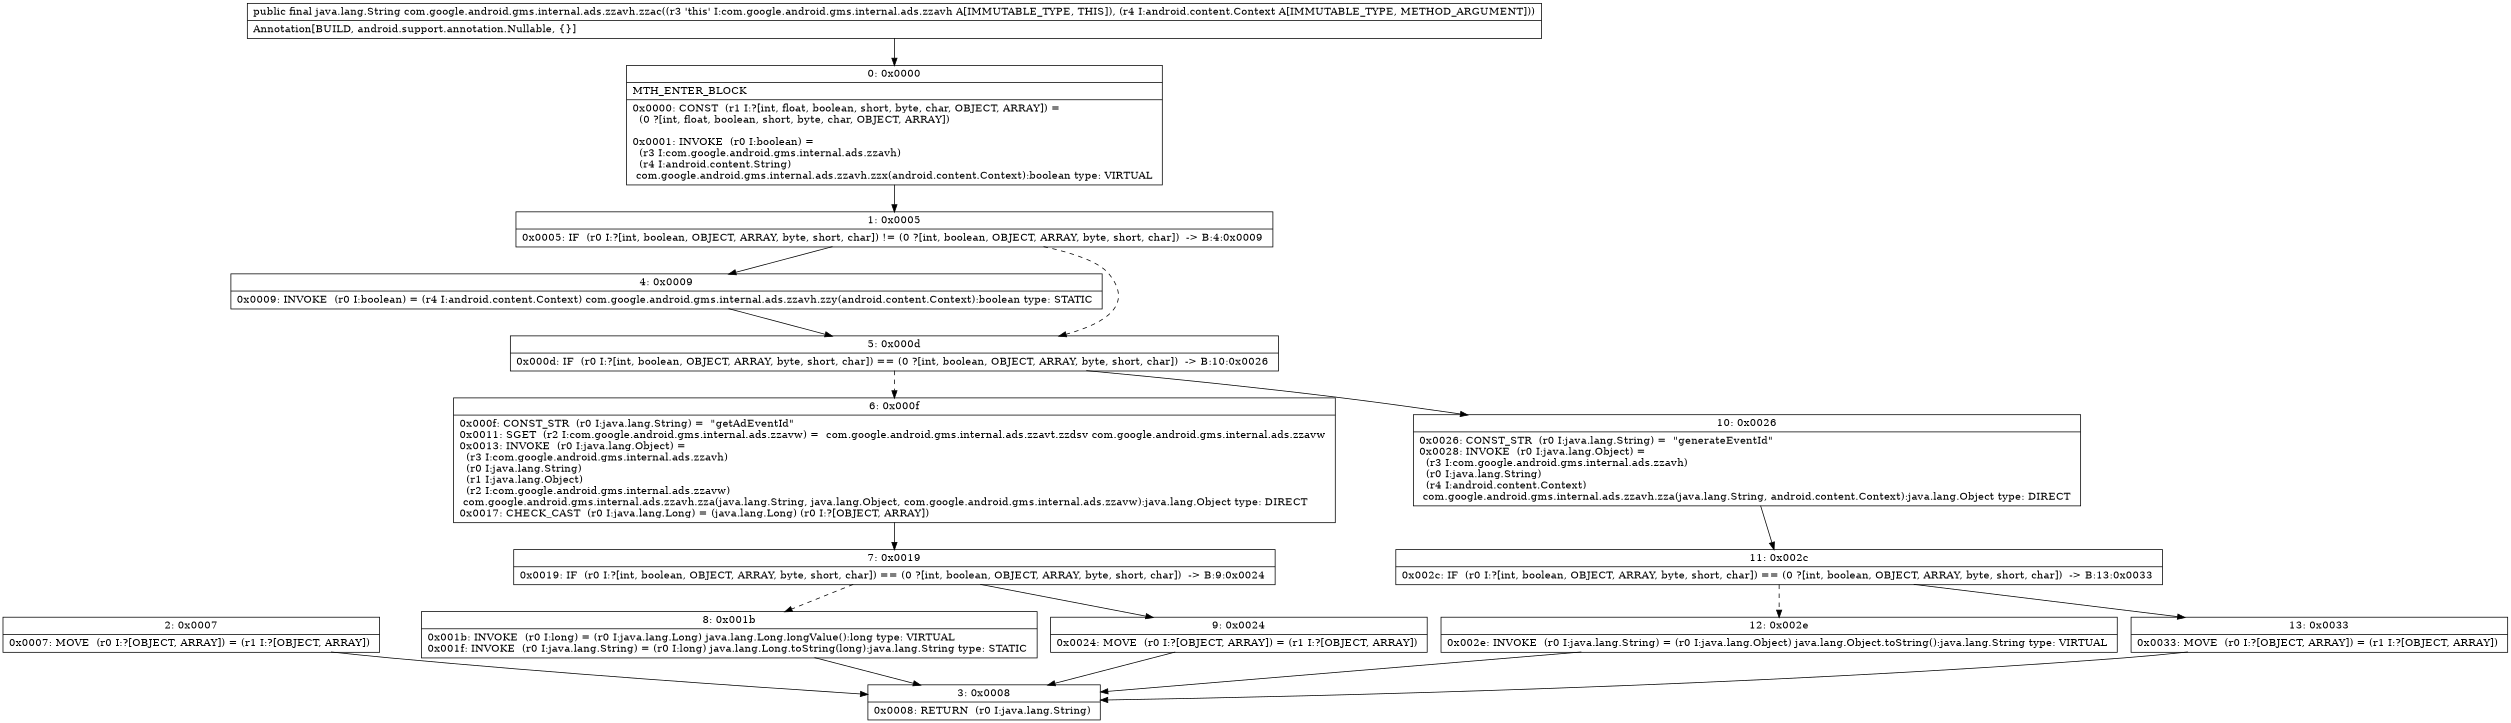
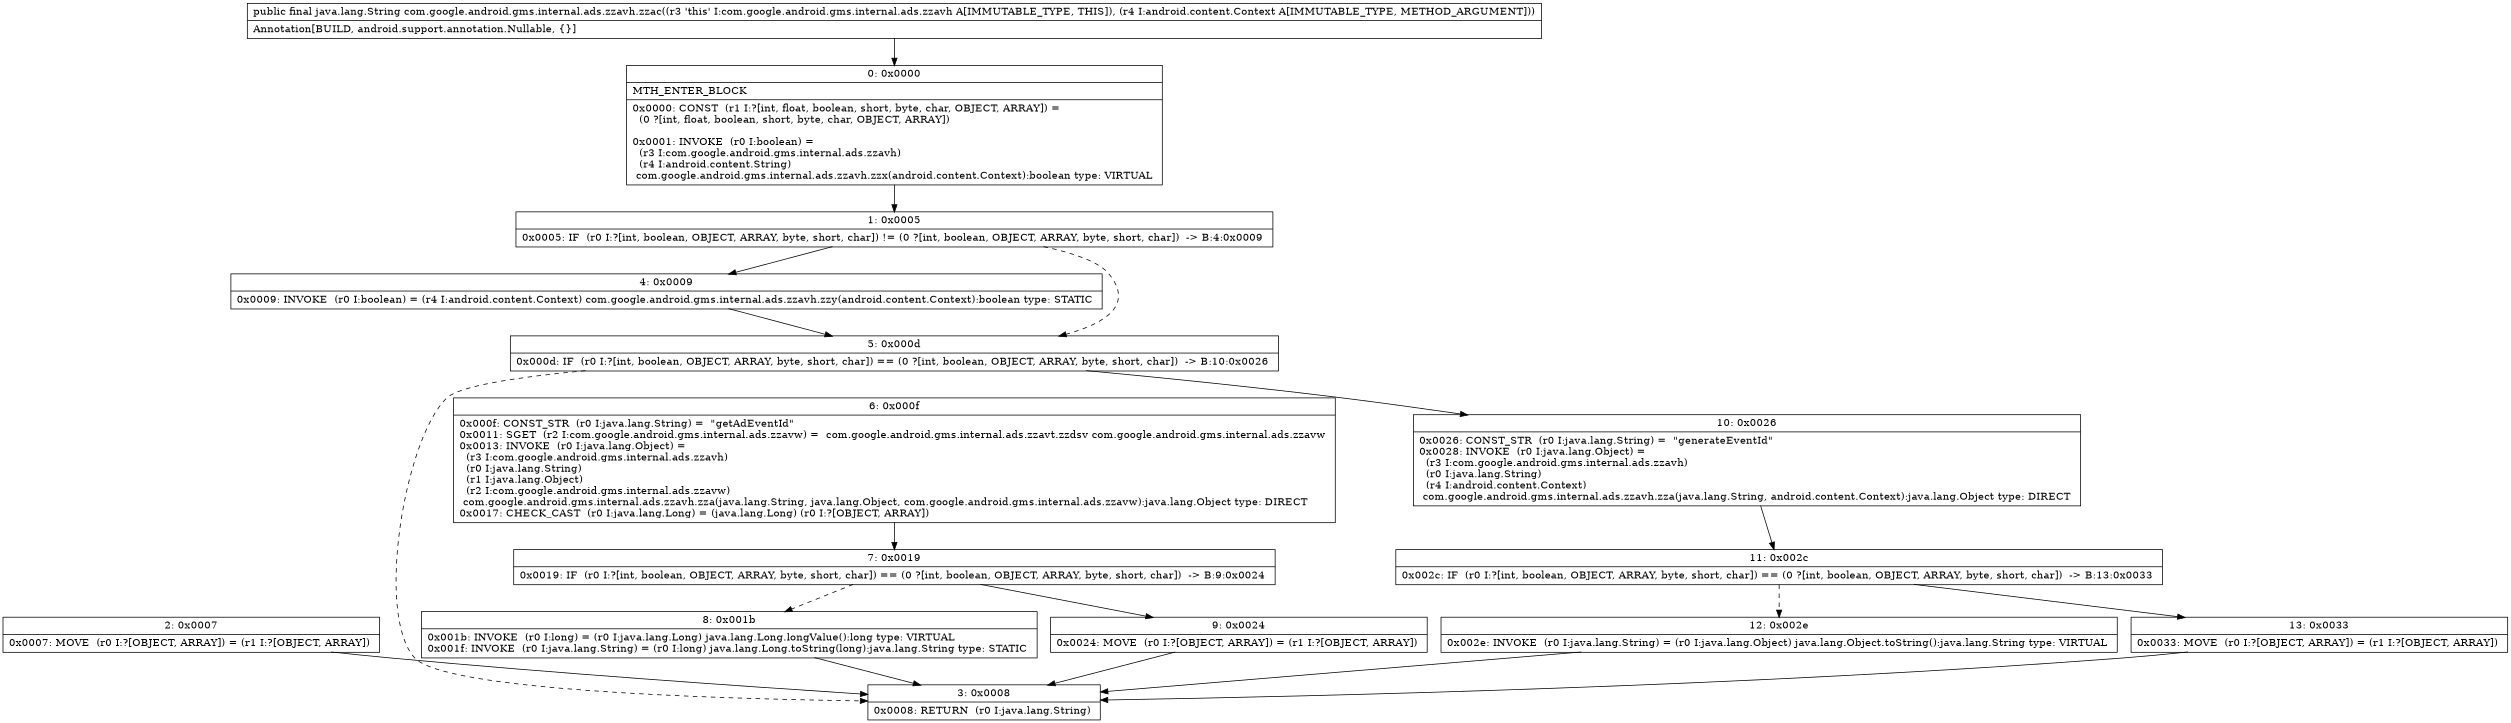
edge "5: 0x000d" -> "6: 0x000f": now "5: 0x000d" -> "3: 0x0008"
